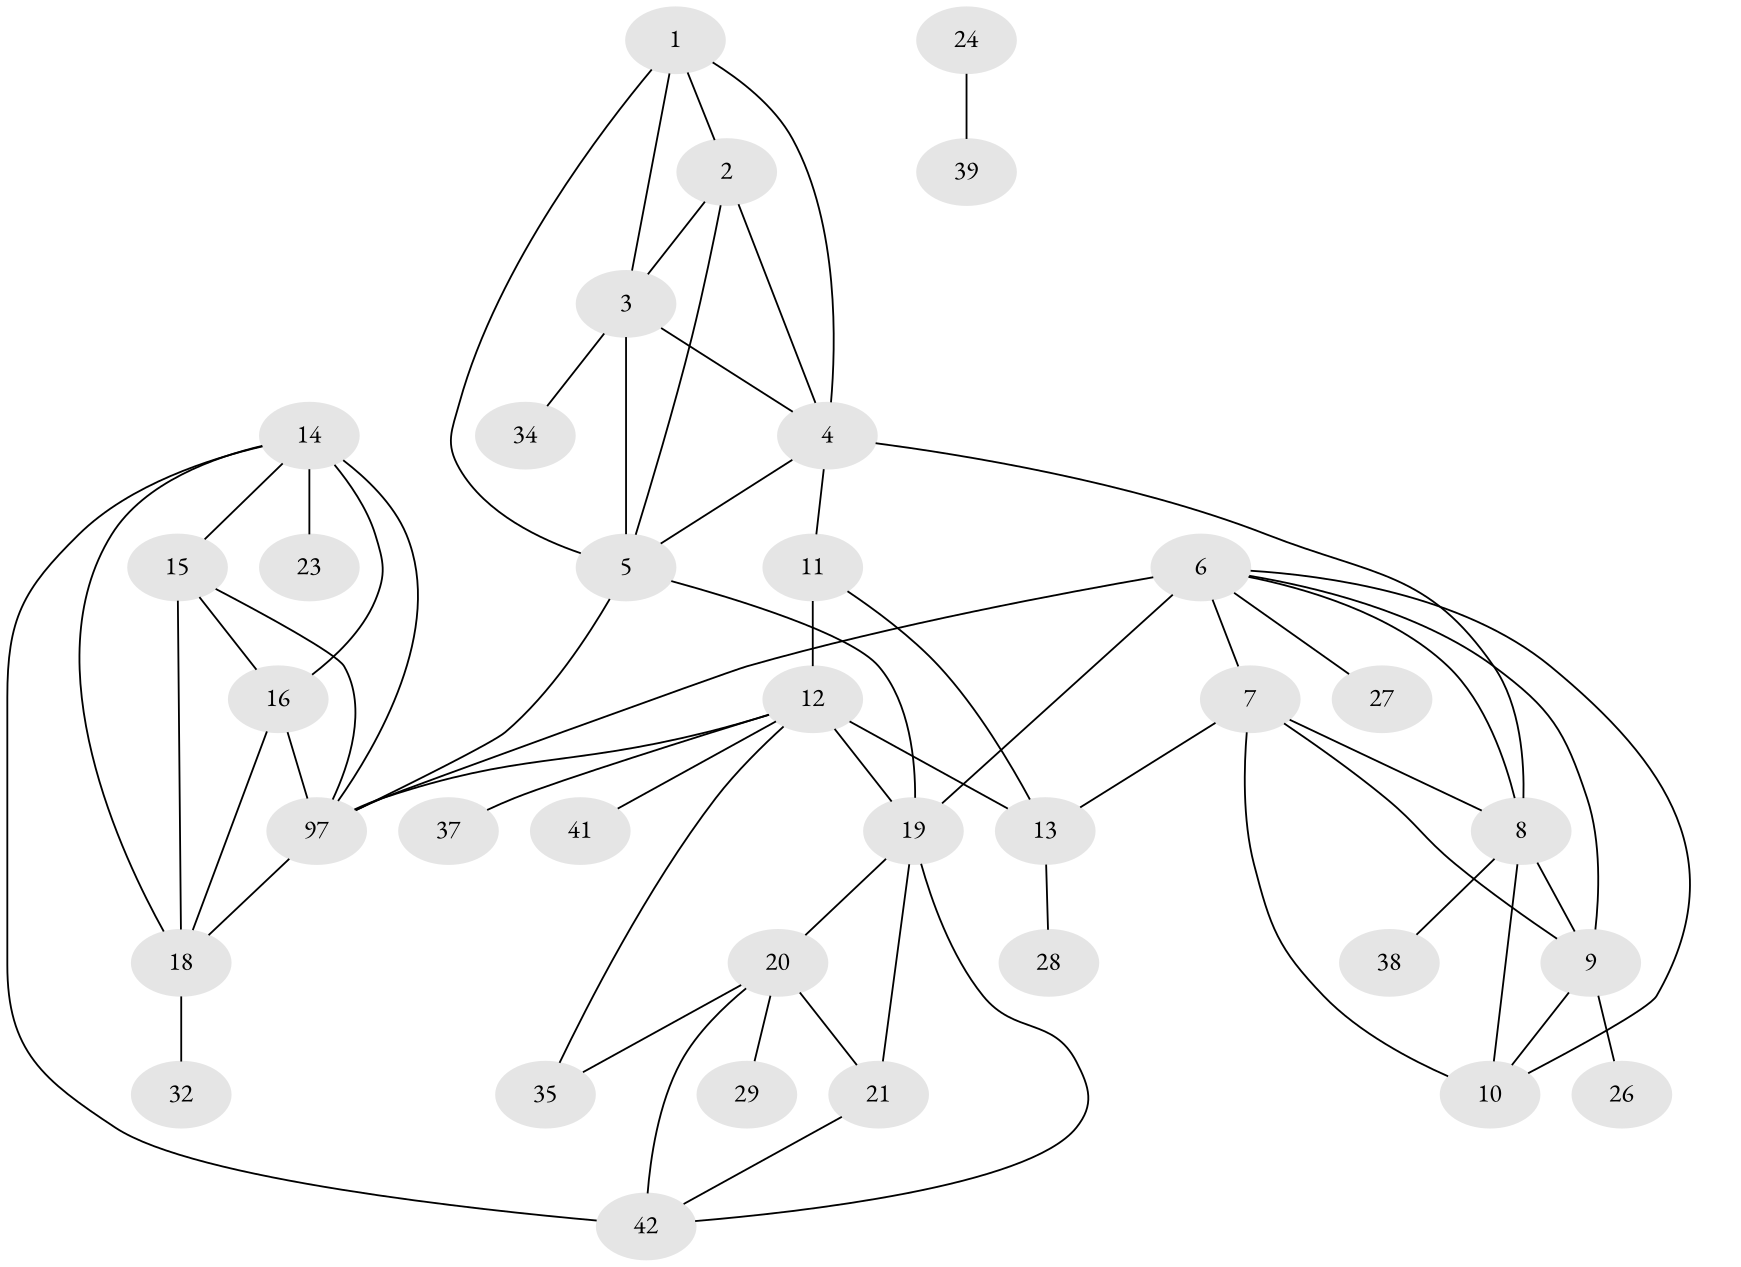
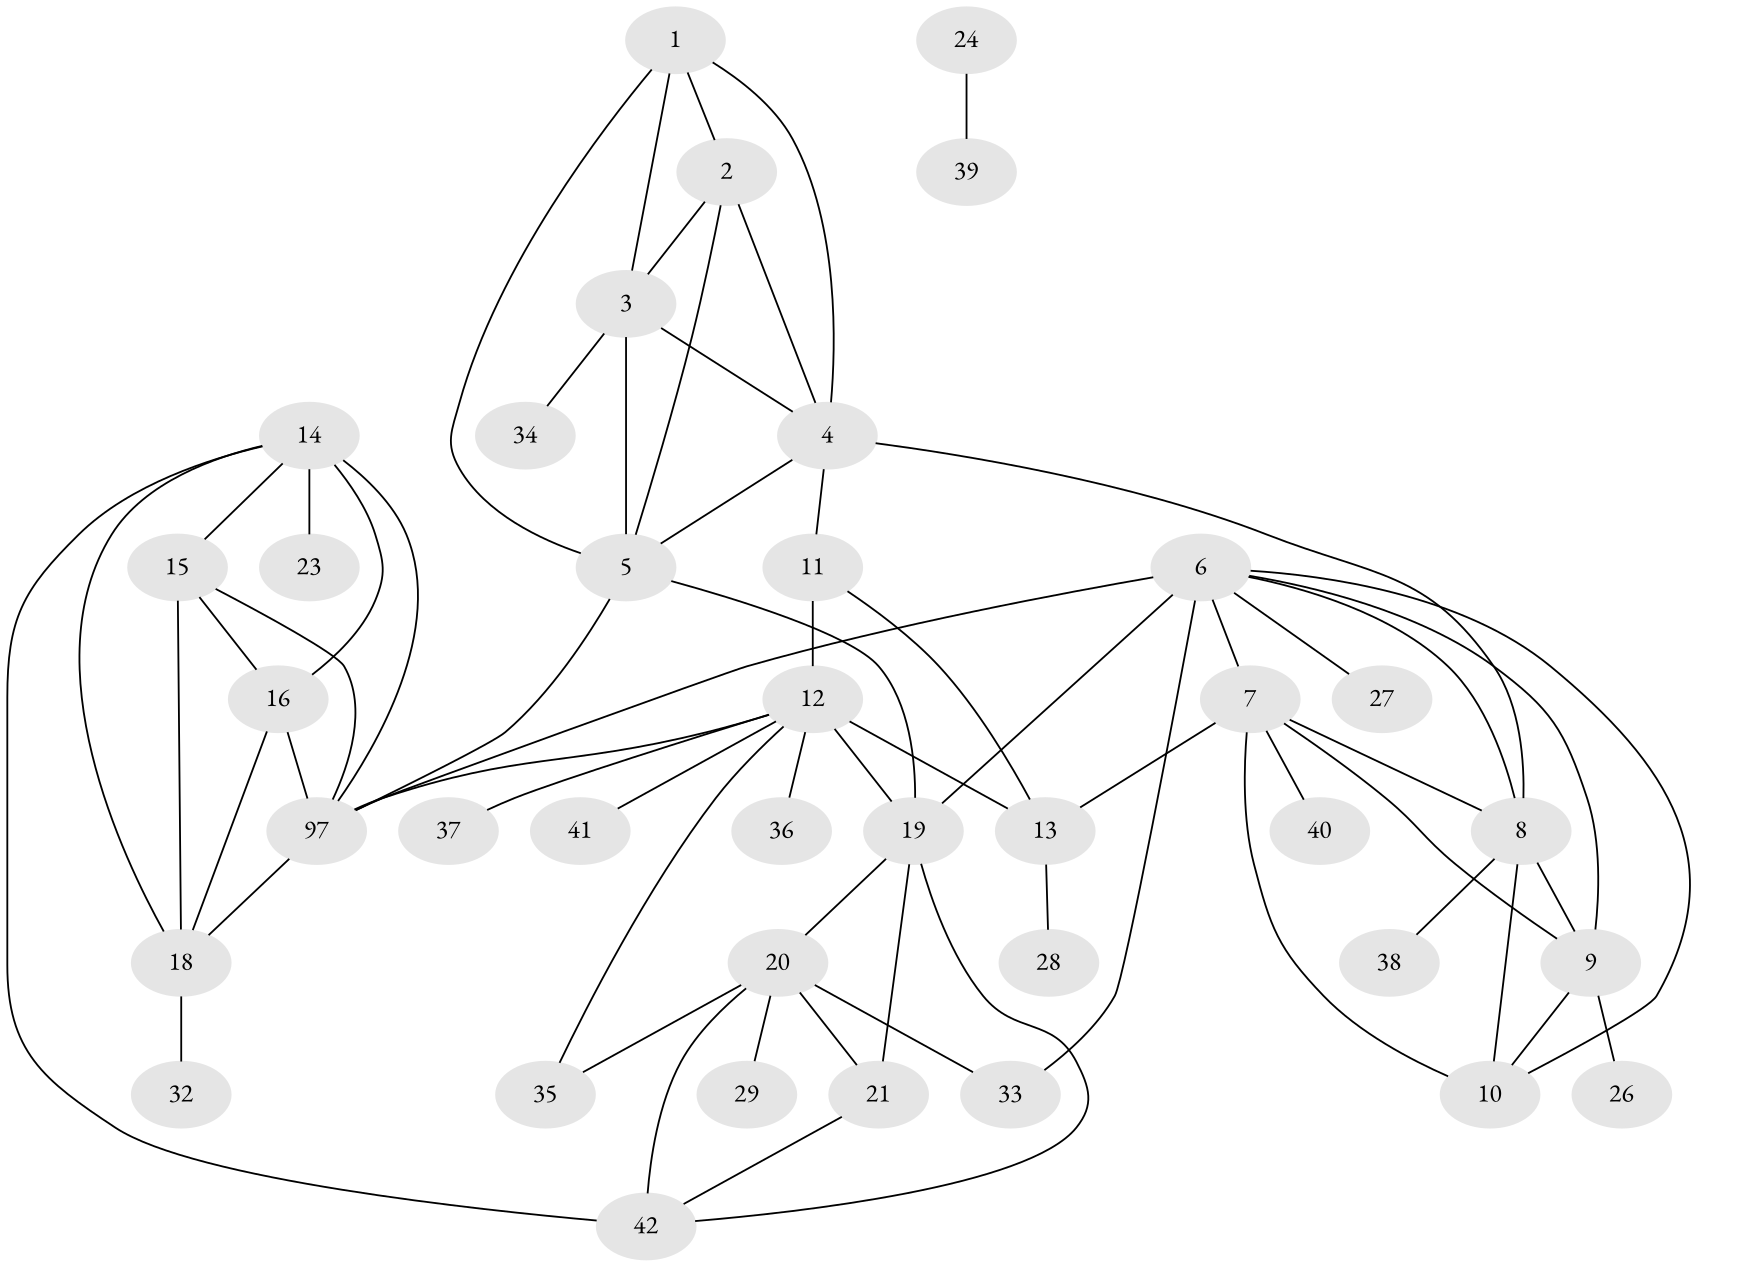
node "36": added
node "40": added
node "33": added
